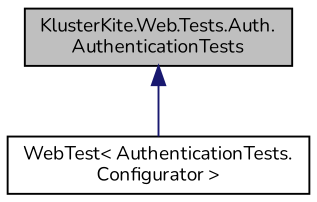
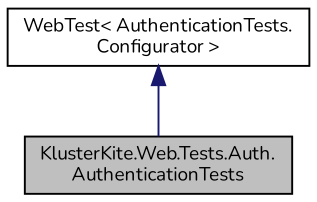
edge "WebTest< AuthenticationTests. Configurator >" -> "KlusterKite.Web.Tests.Auth. AuthenticationTests": reversed
